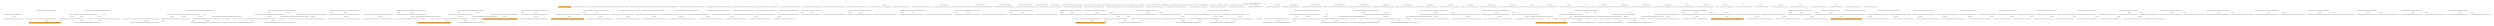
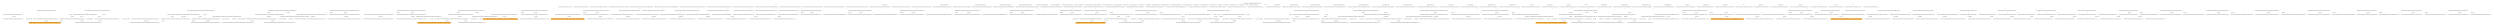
node "eth1;eth2;empty;empty;empty;empty;empty;empty;0": fillcolor #ffad33 -> white
